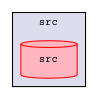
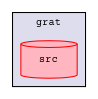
cluster "src": label "src" -> "grat"
